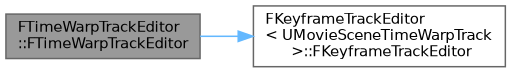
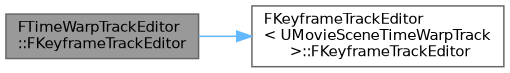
node "FTimeWarpTrackEditor ::FTimeWarpTrackEditor": label "FTimeWarpTrackEditor ::FTimeWarpTrackEditor" -> "FTimeWarpTrackEditor ::FKeyframeTrackEditor"
